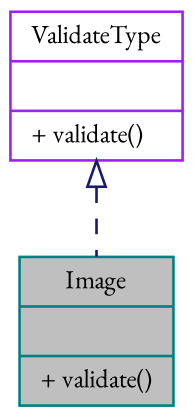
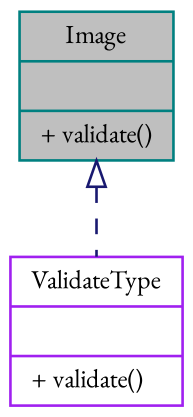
edge "Image" -> "ValidateType": reversed
